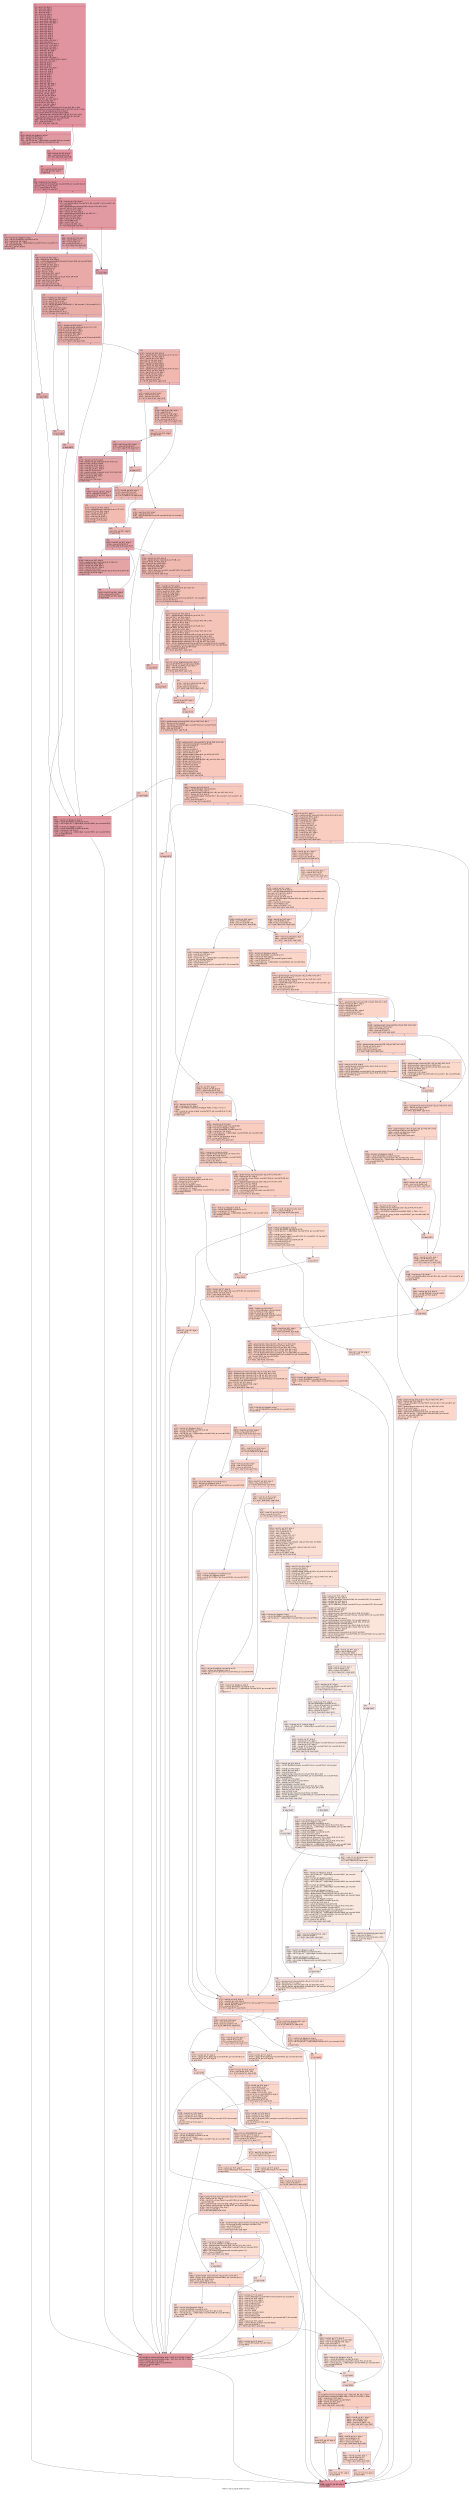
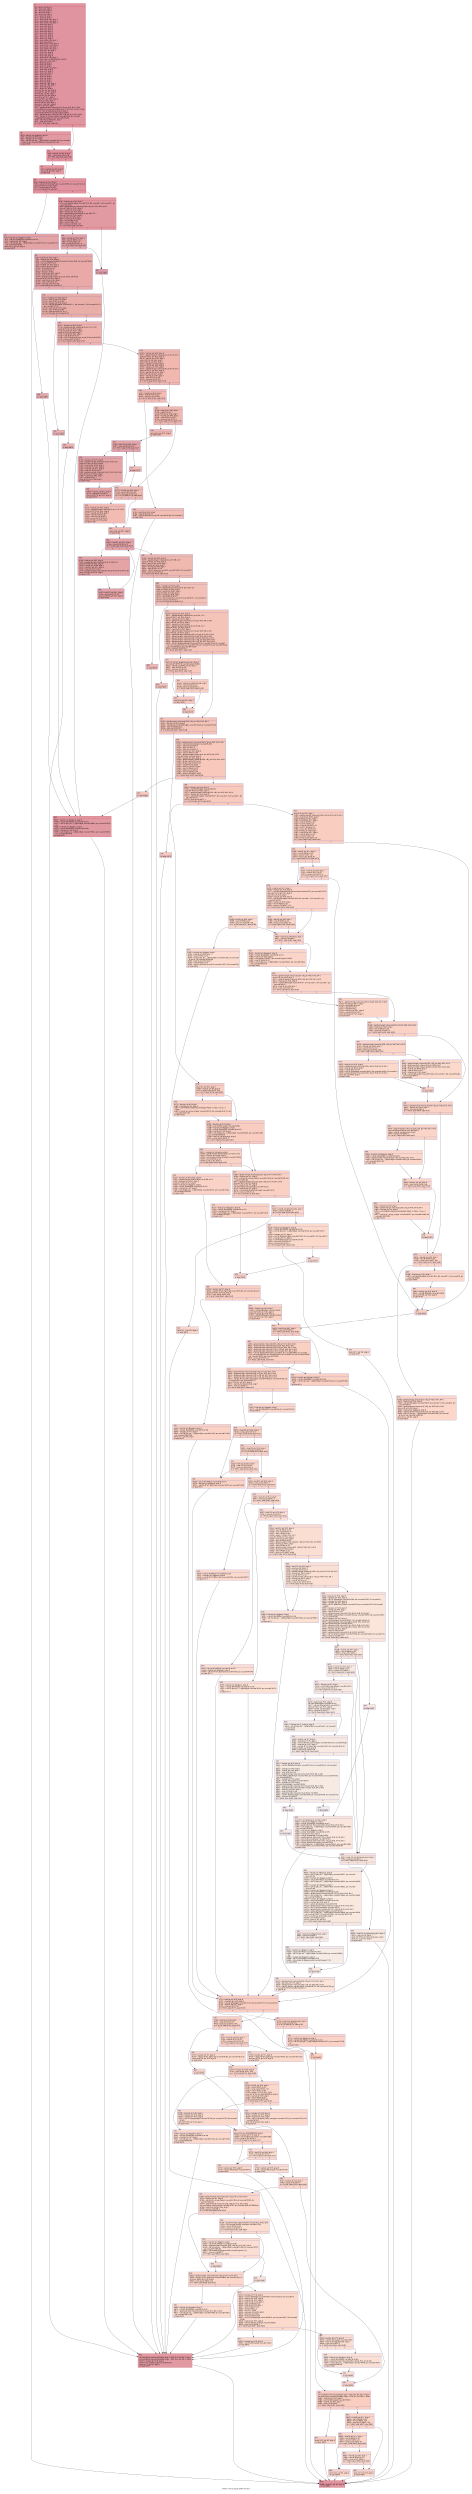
node "808:": text "%809 = load ptr, false @pgpout, align 8" -> "%809 = load ptr, ptr @pgpout, align 8"
